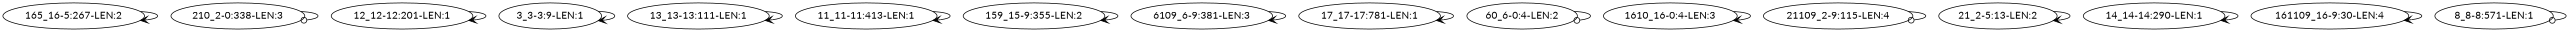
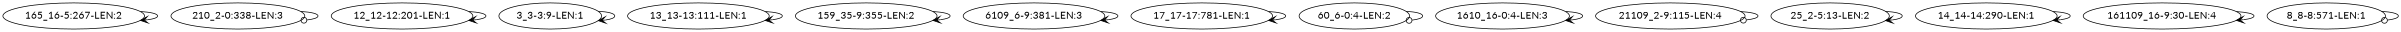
node "11_11-11:413-LEN:1": removed
node "159_15-9:355-LEN:2": label "159_15-9:355-LEN:2" -> "159_35-9:355-LEN:2"
node "21_2-5:13-LEN:2": label "21_2-5:13-LEN:2" -> "25_2-5:13-LEN:2"
